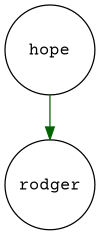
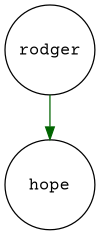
edge "hope" -> "rodger": reversed
